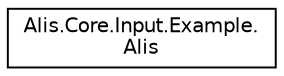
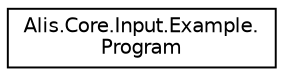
node "Alis.Core.Input.Example. Alis": label "Alis.Core.Input.Example. Alis" -> "Alis.Core.Input.Example. Program"
